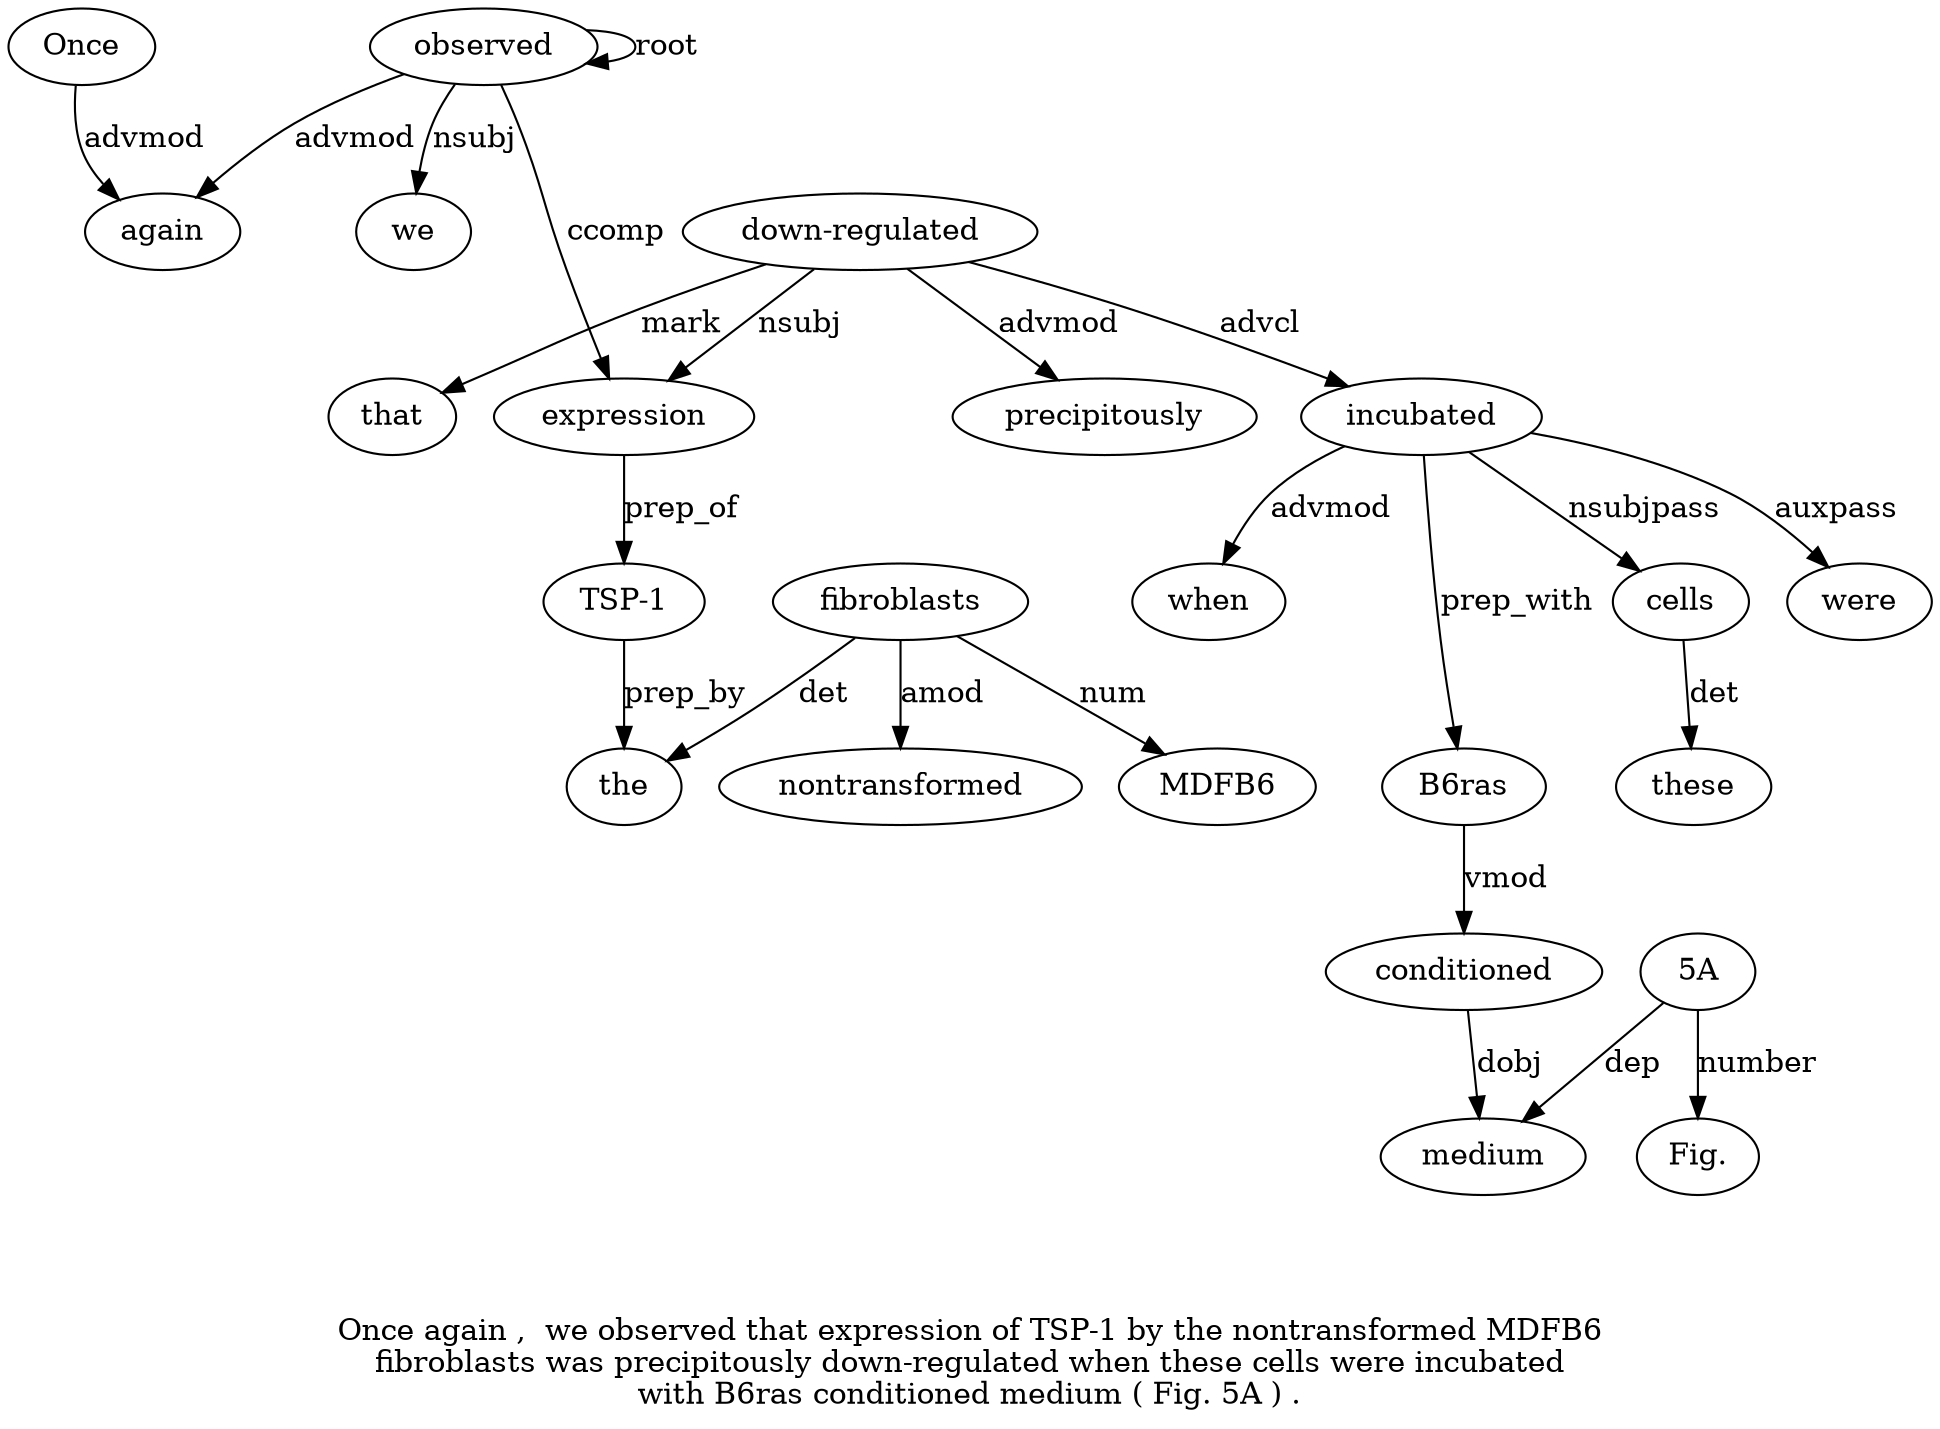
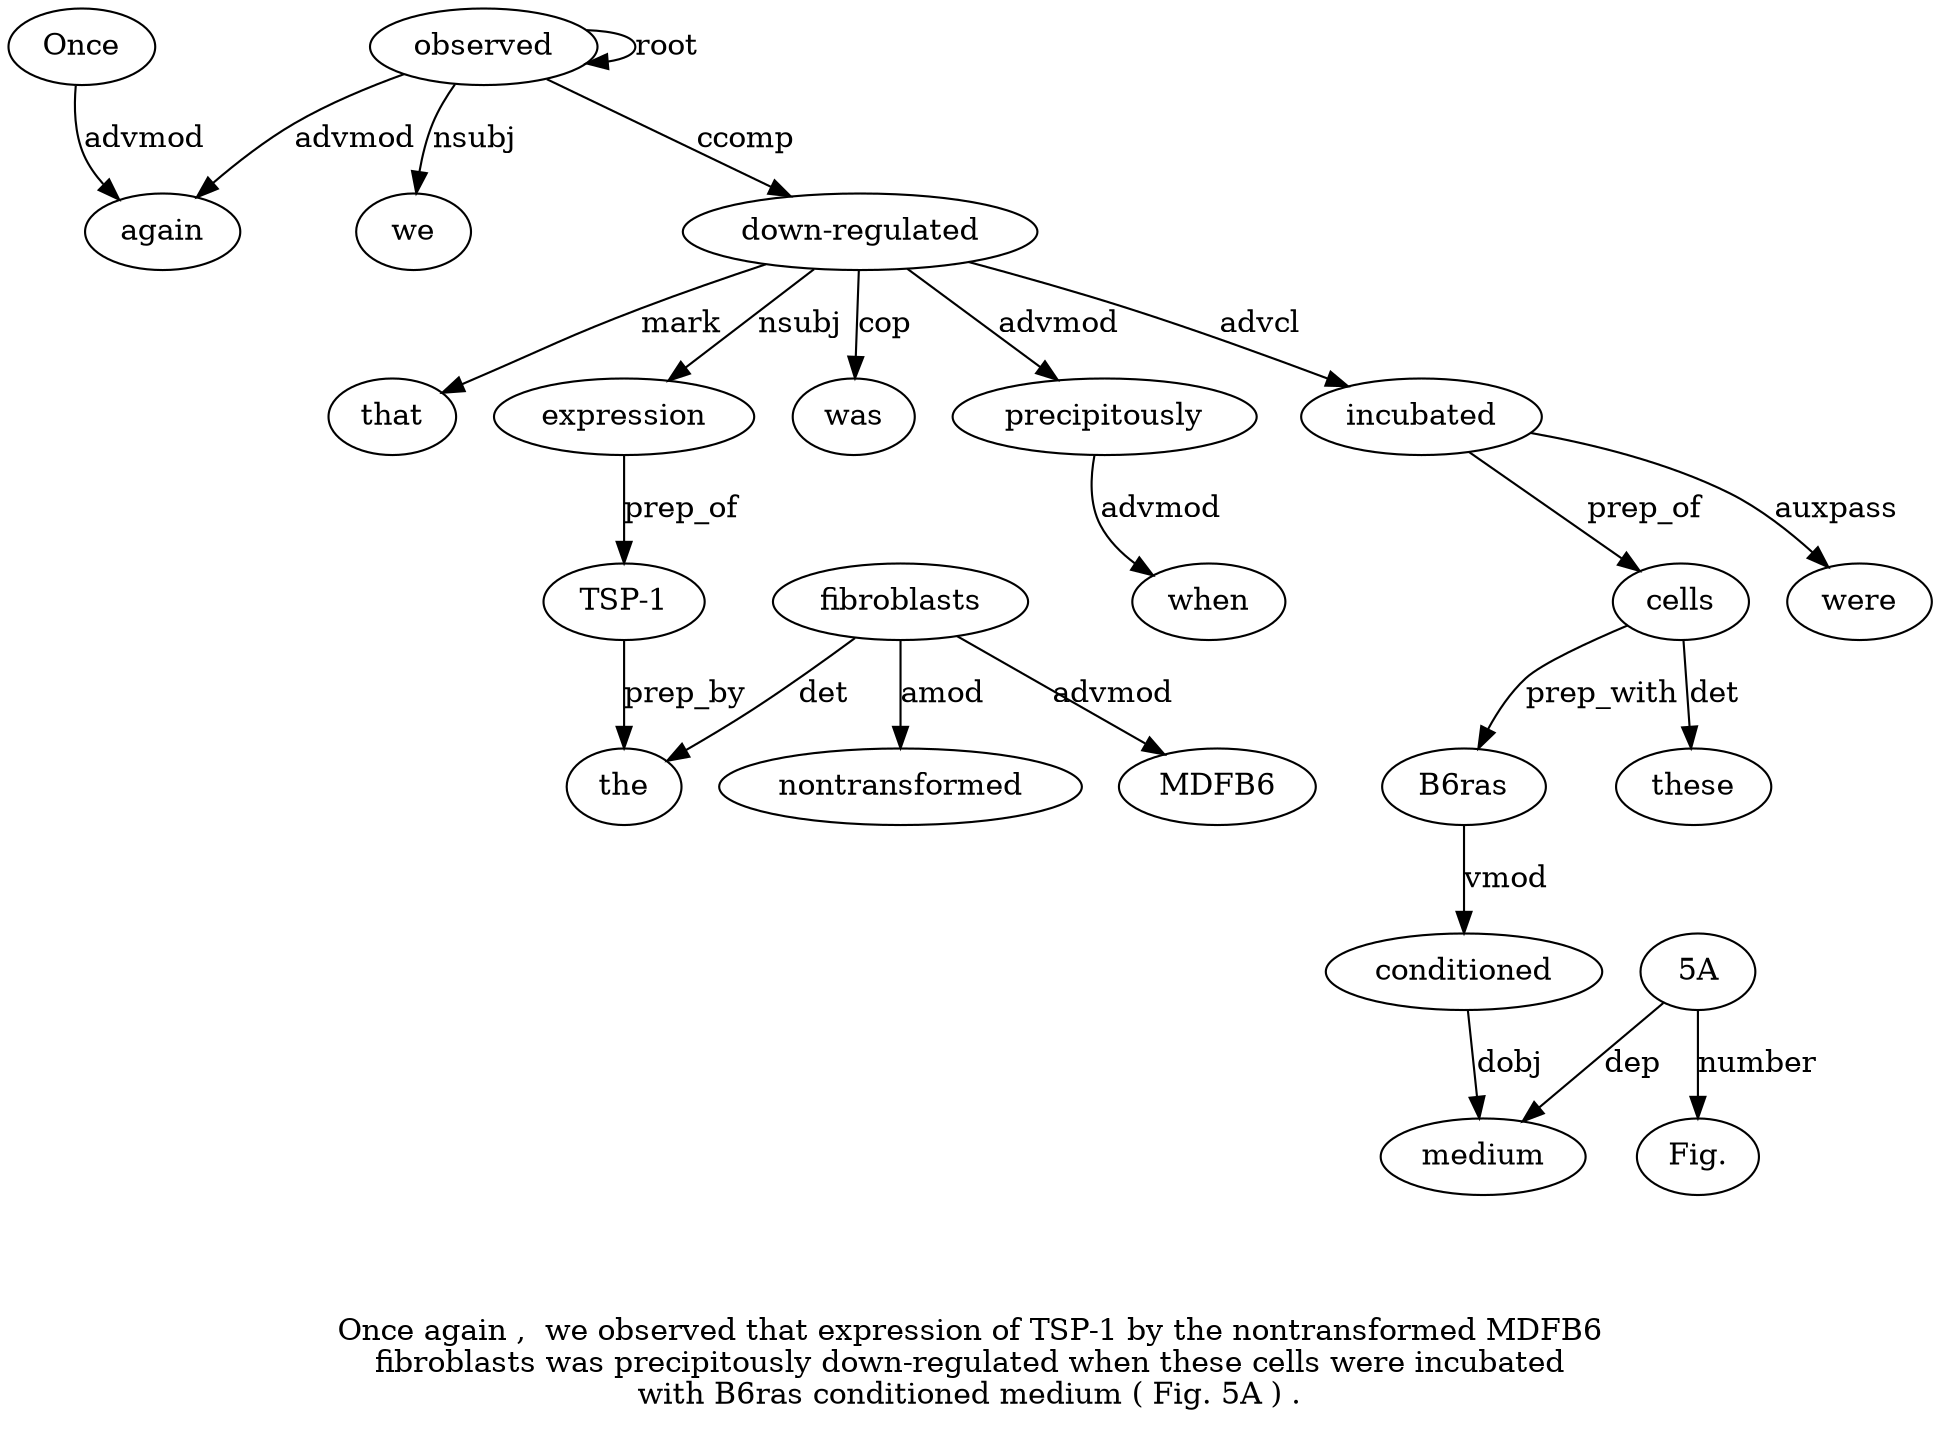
edge "observed" -> "expression": now "observed" -> "down-regulated"
node "was": added
edge "incubated" -> "when": now "precipitously" -> "when"
edge "incubated" -> "cells": label "nsubjpass" -> "prep_of"
edge "incubated" -> "B6ras": now "cells" -> "B6ras"
edge "fibroblasts" -> "MDFB6": label "num" -> "advmod"
